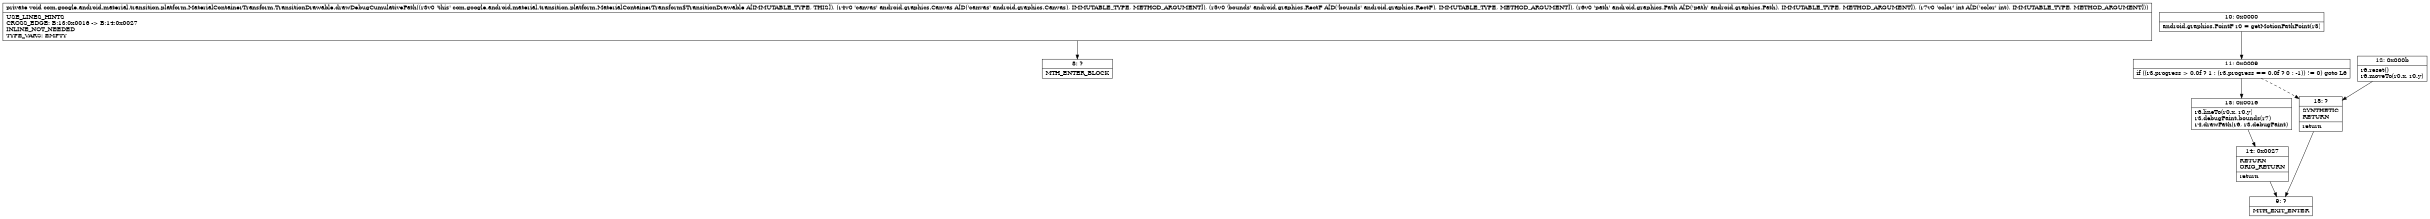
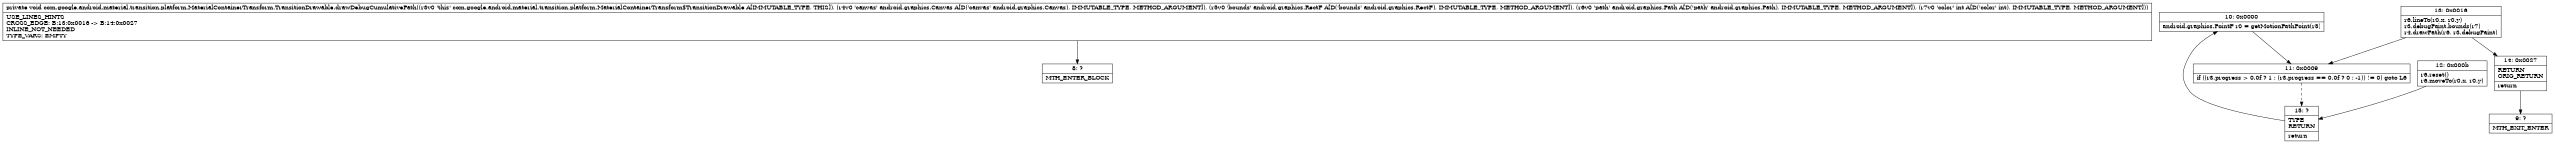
edge "11: 0x0009" -> "13: 0x0016": reversed
node "15: ?": text "SYNTHETIC" -> "TYPE"
edge "15: ?" -> "9: ?": now "15: ?" -> "10: 0x0000"
